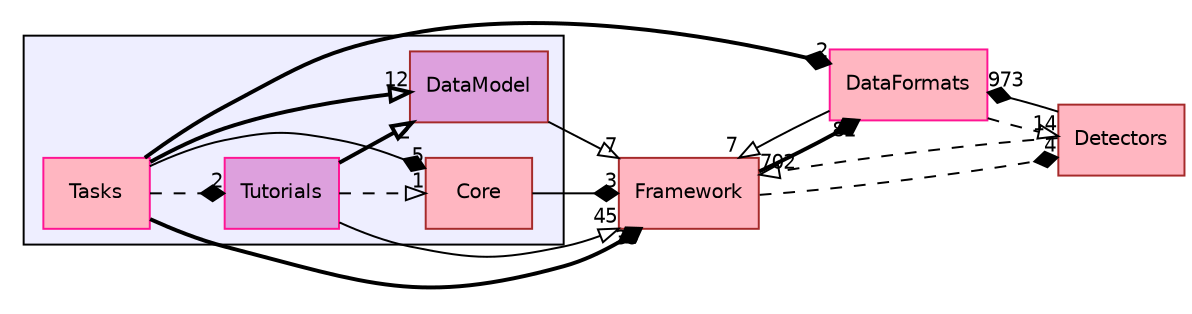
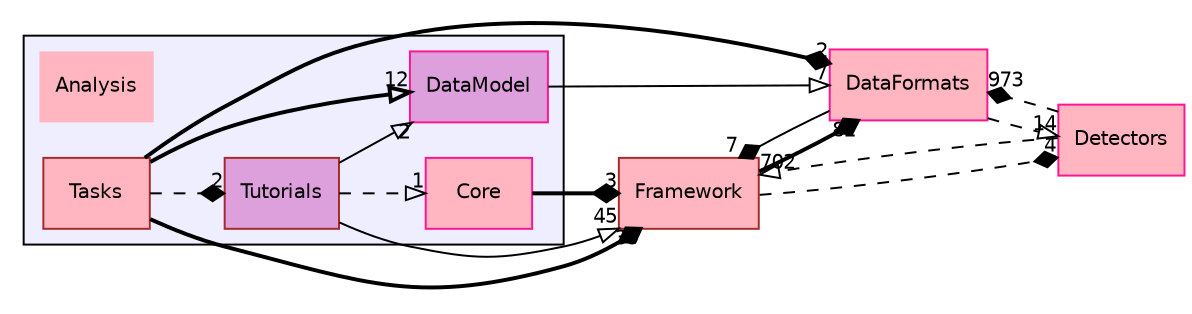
node "Analysis": added
node "DataModel": color brown -> deeppink
edge "Detectors" -> "DataFormats": style solid -> dashed
edge "DataFormats" -> "Framework": arrowhead onormal -> diamond
edge "Tasks" -> "Core": removed
edge "DataModel" -> "Framework": now "DataModel" -> "DataFormats"
node "Detectors": color brown -> deeppink
edge "Tutorials" -> "DataModel": style bold -> solid
node "Tasks": color deeppink -> brown
node "Tutorials": color deeppink -> brown
node "Core": color brown -> deeppink
edge "Core" -> "Framework": style solid -> bold
